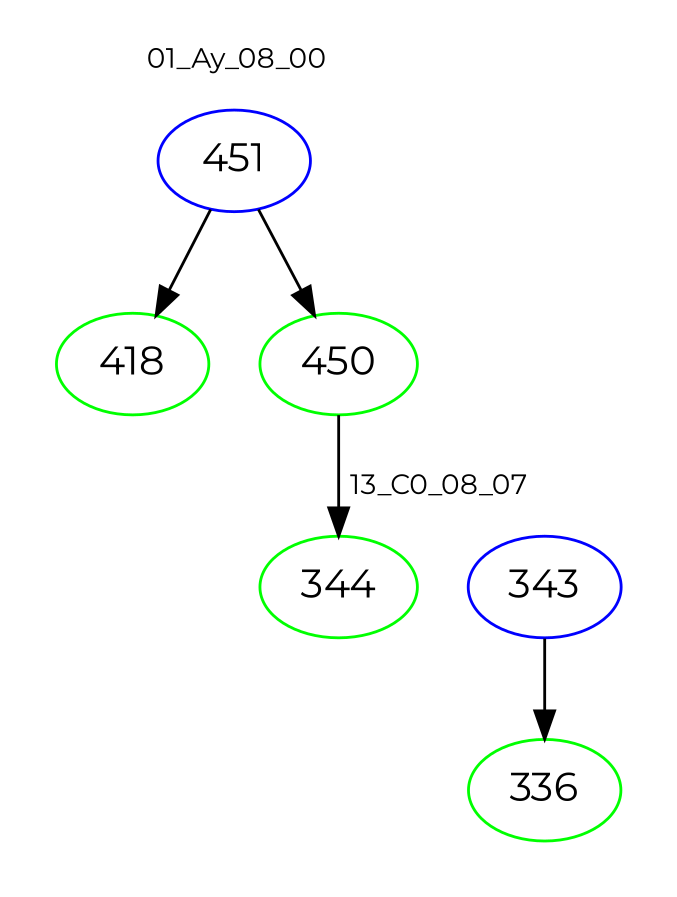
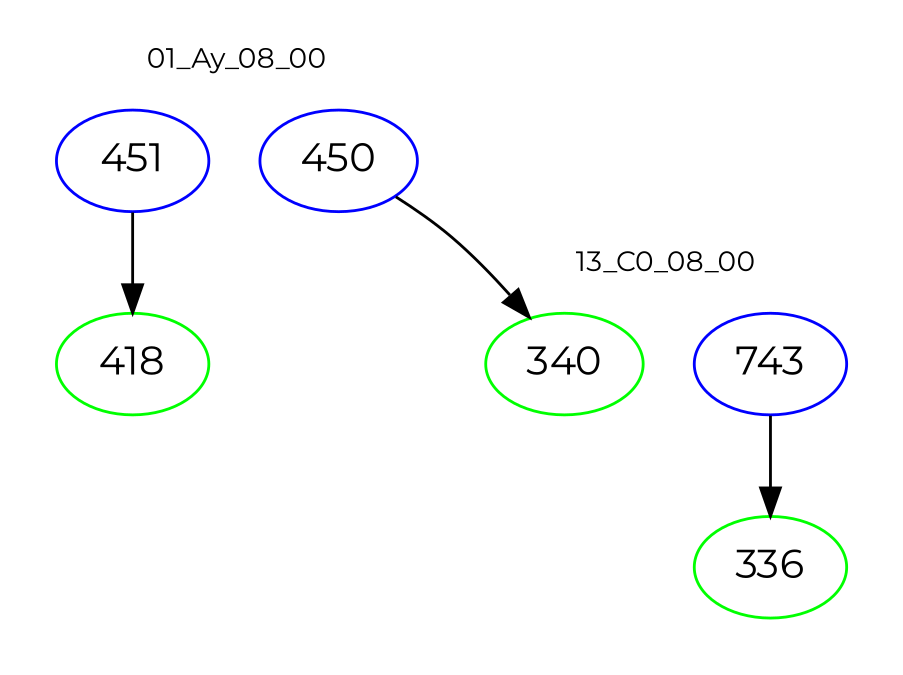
edge "451" -> "450": removed
node "450": color green -> blue
cluster "13_C0_08_07": label "13_C0_08_07" -> "13_C0_08_00"
node "344": label "344" -> "340"
node "343": label "343" -> "743"
